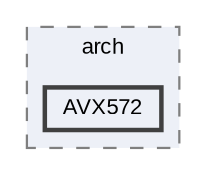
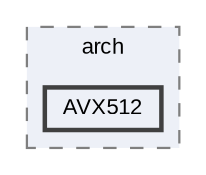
node "AVX572": label "AVX572" -> "AVX512"
